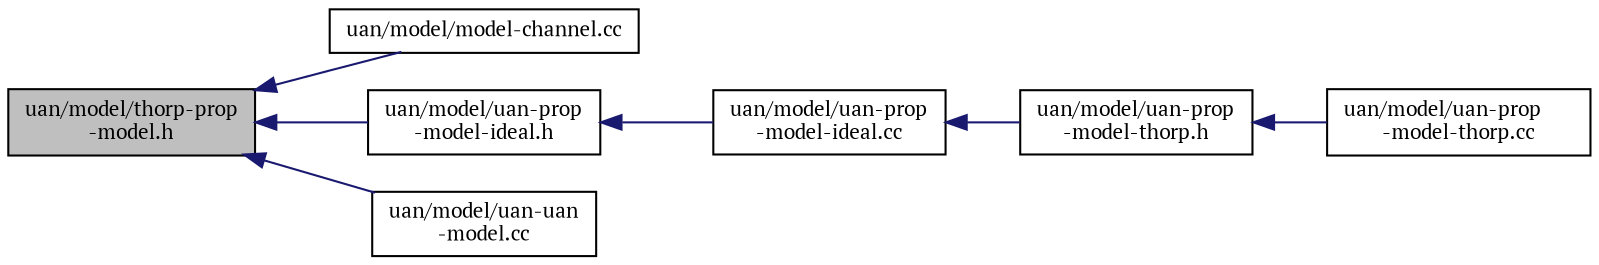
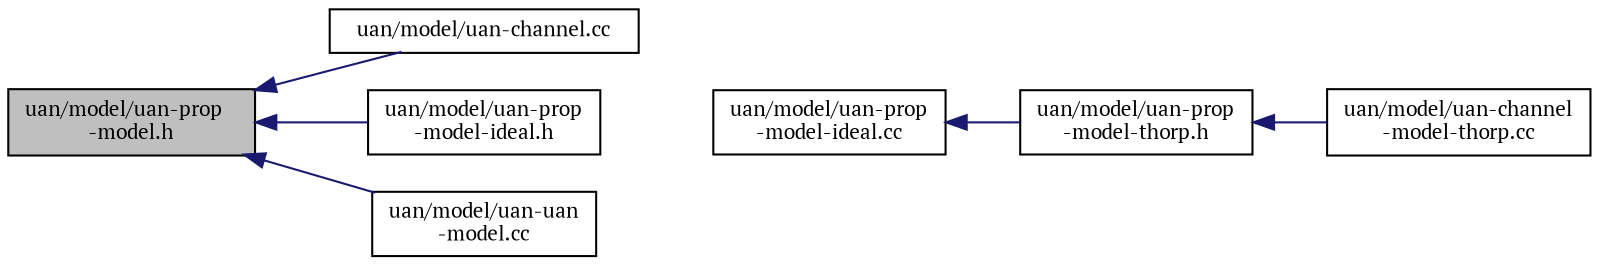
node "uan/model/model-channel.cc": label "uan/model/model-channel.cc" -> "uan/model/uan-channel.cc"
node "uan/model/thorp-prop -model.h": label "uan/model/thorp-prop -model.h" -> "uan/model/uan-prop -model.h"
edge "uan/model/uan-prop -model-ideal.cc" -> "uan/model/uan-prop -model-ideal.h": removed
node "uan/model/uan-prop -model-thorp.cc": label "uan/model/uan-prop -model-thorp.cc" -> "uan/model/uan-channel -model-thorp.cc"
